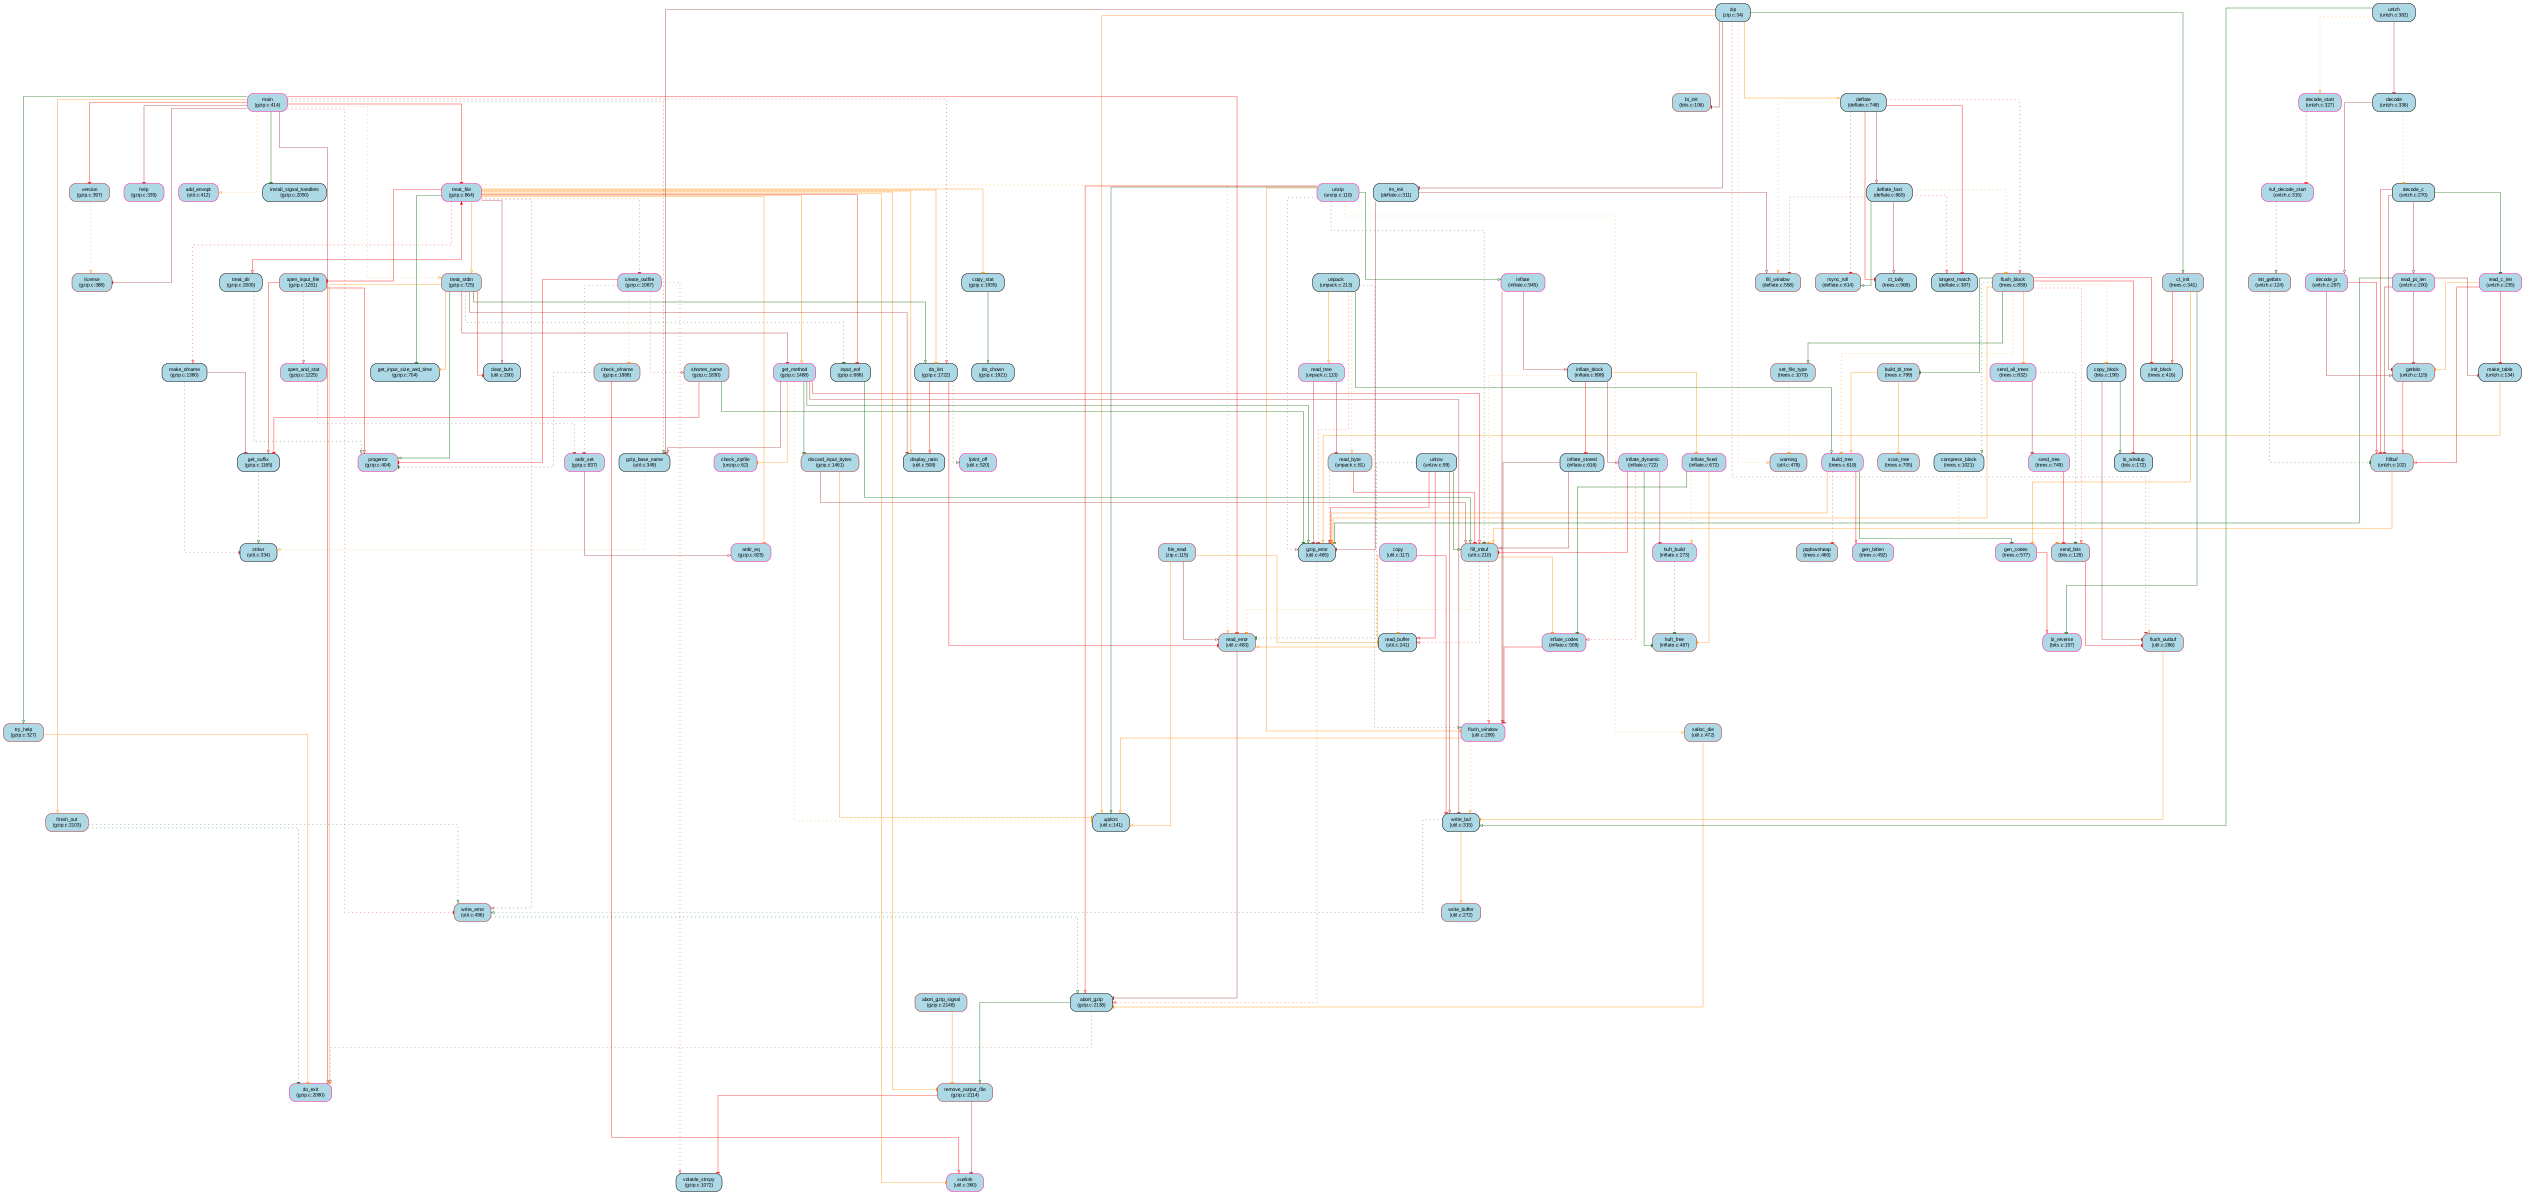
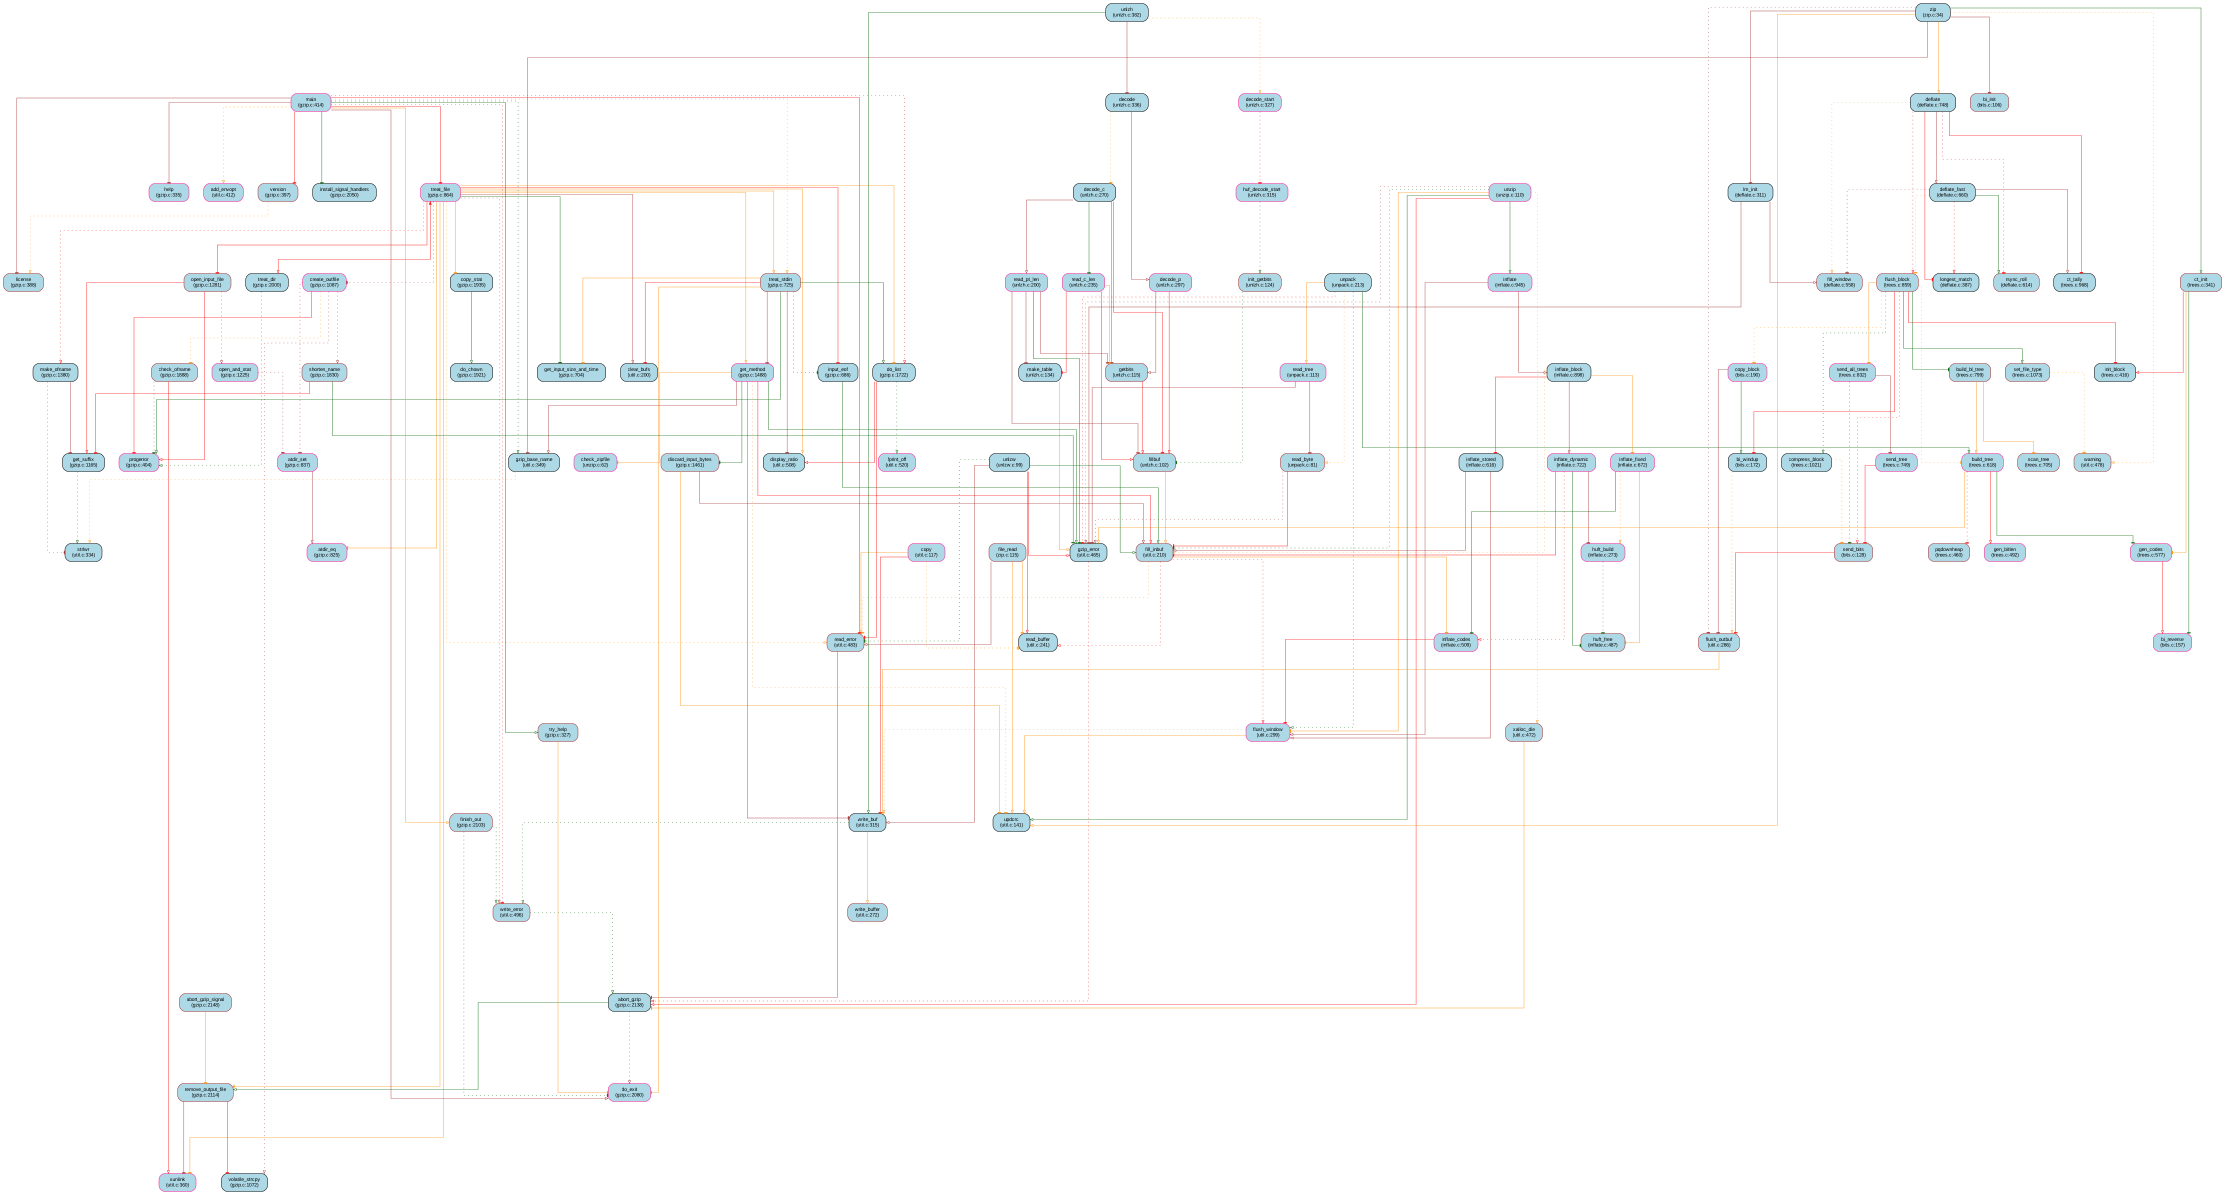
node "copy_block (bits.c:190)": color black -> deeppink
edge "flush_block (trees.c:859)" -> "gzip_error (util.c:465)": removed
